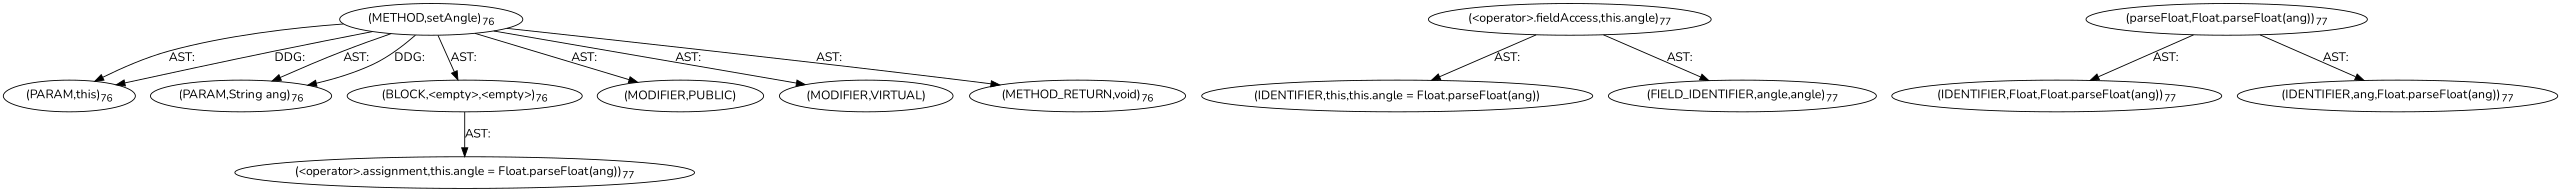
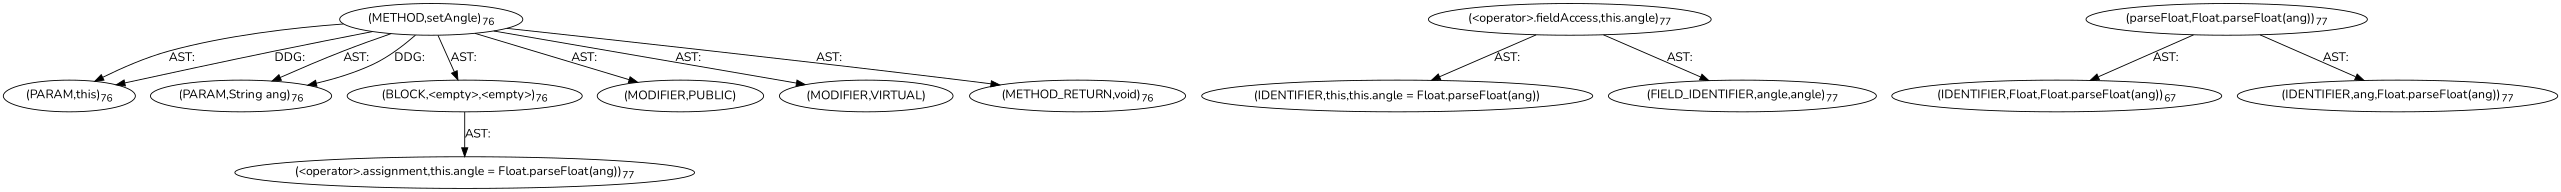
node "(IDENTIFIER,Float,Float.parseFloat(ang))": text "77" -> "67"
